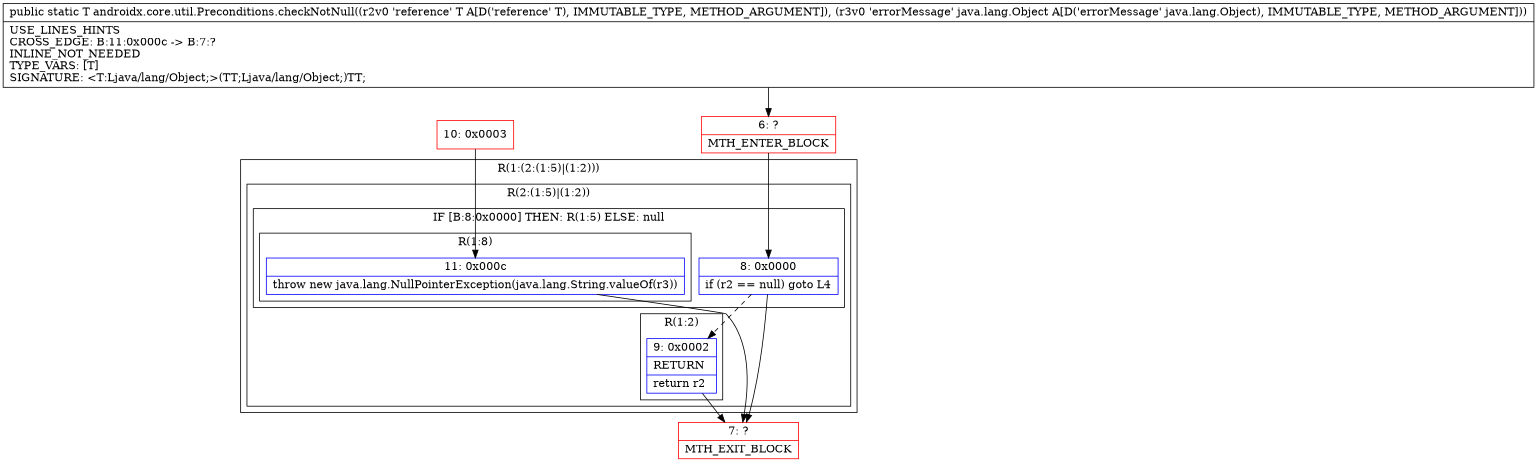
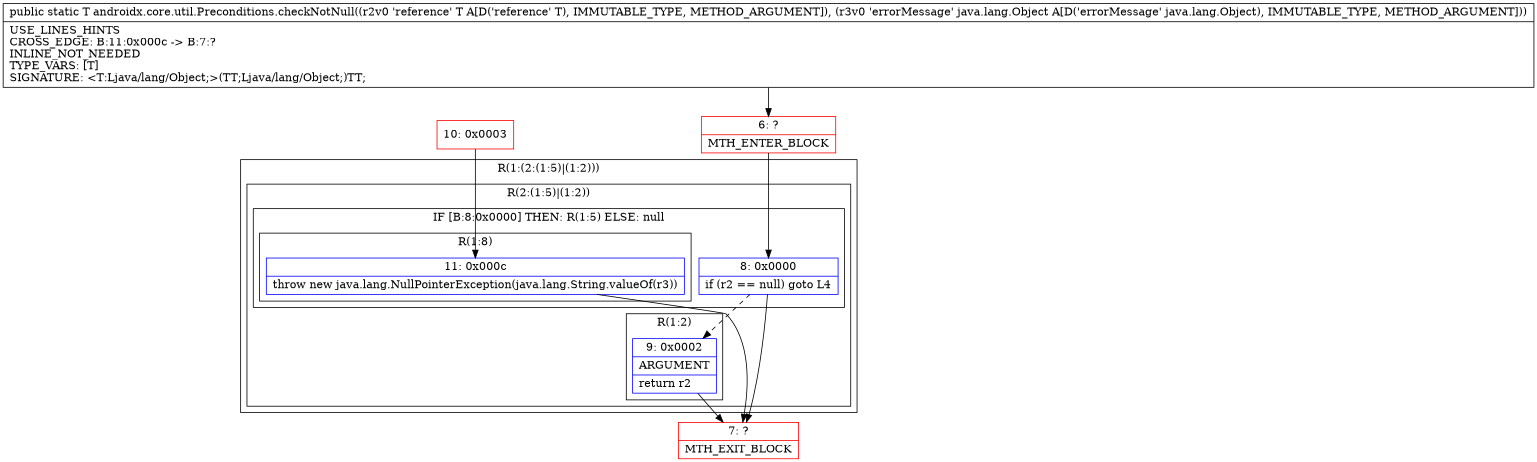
node "9: 0x0002": text "RETURN" -> "ARGUMENT"
